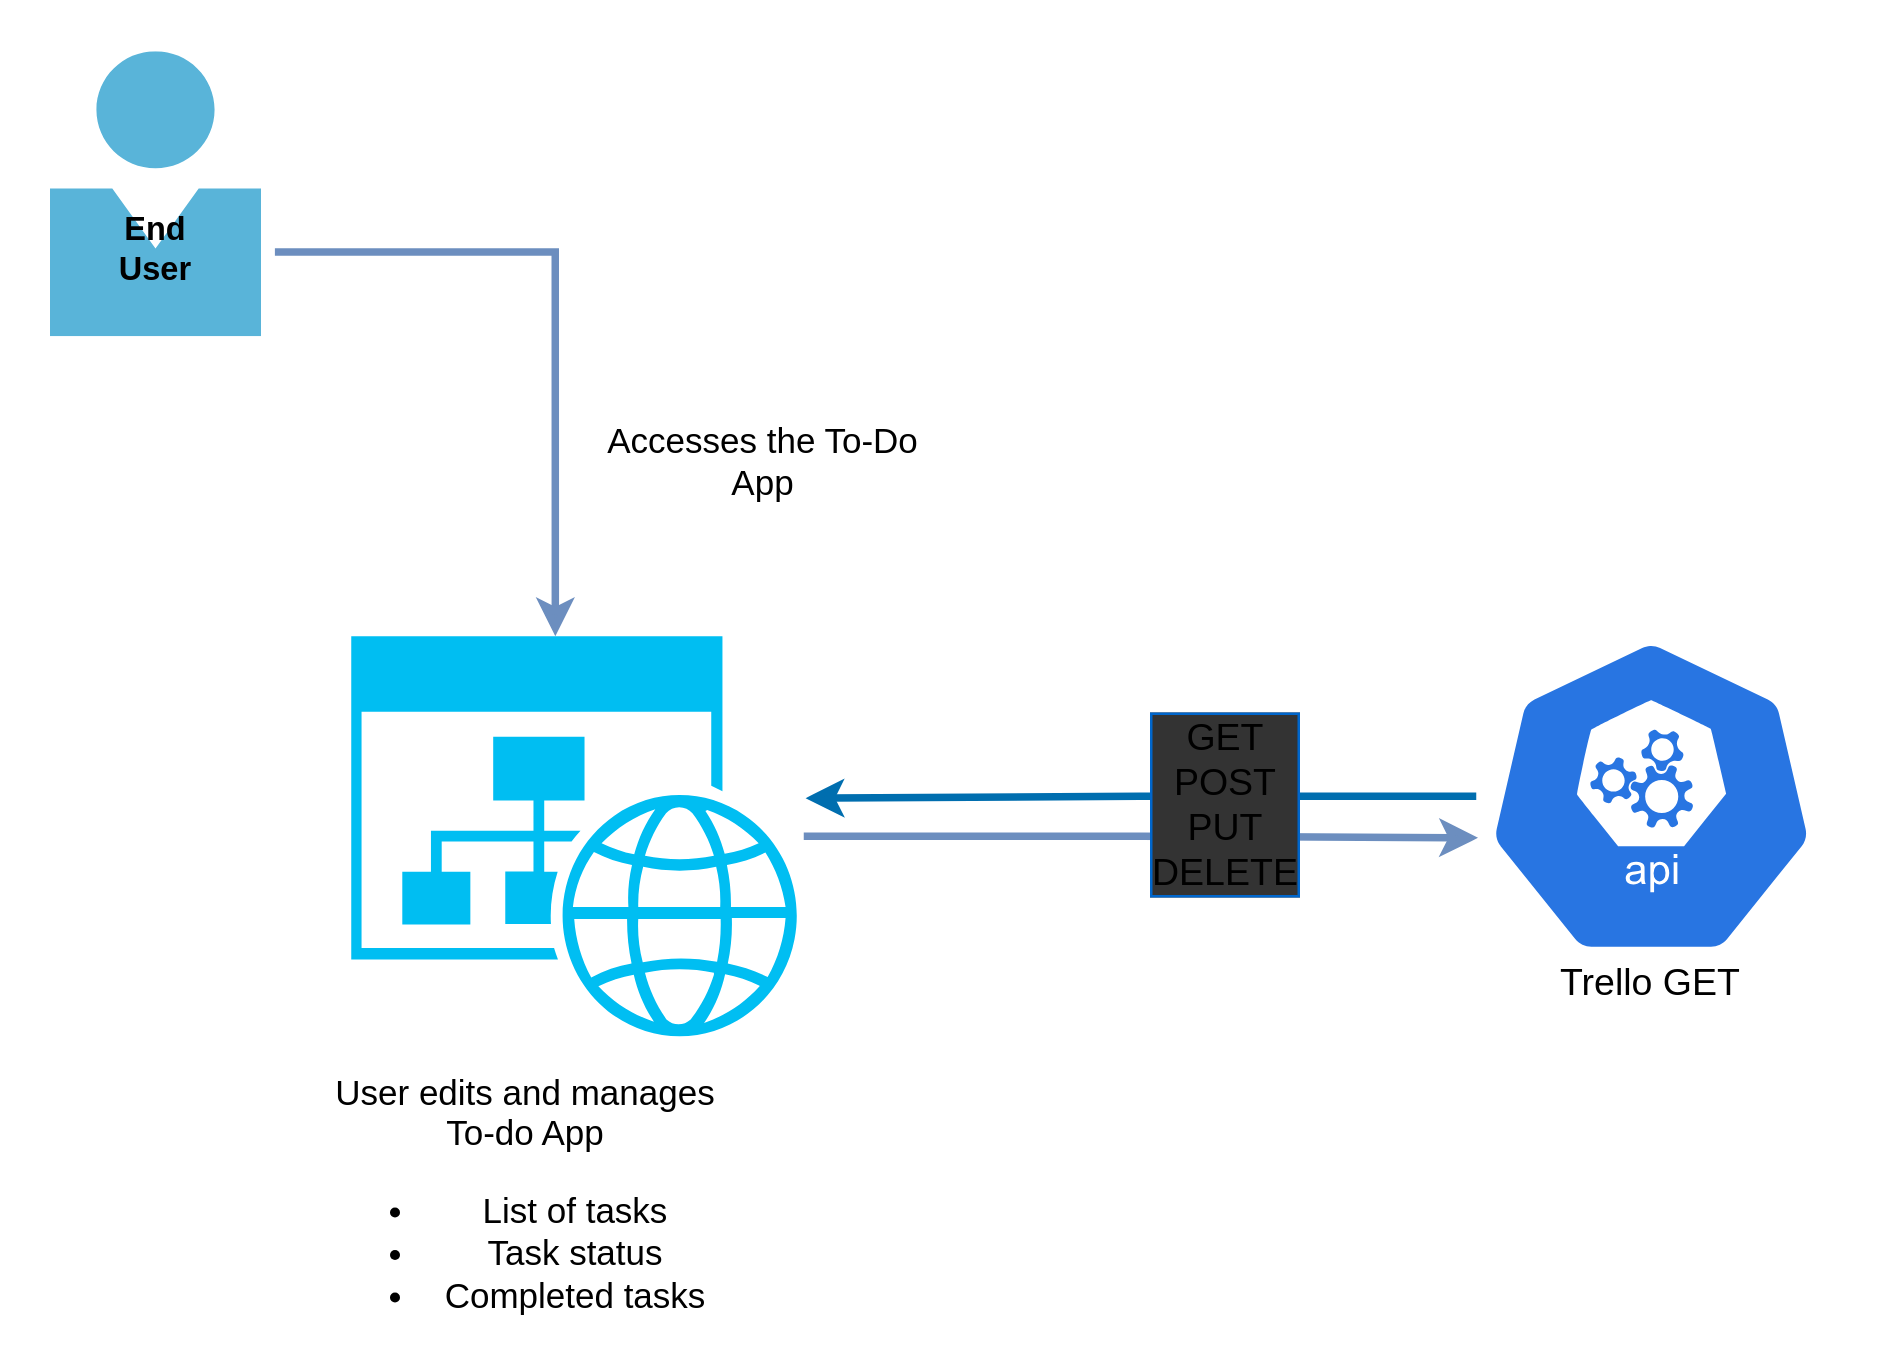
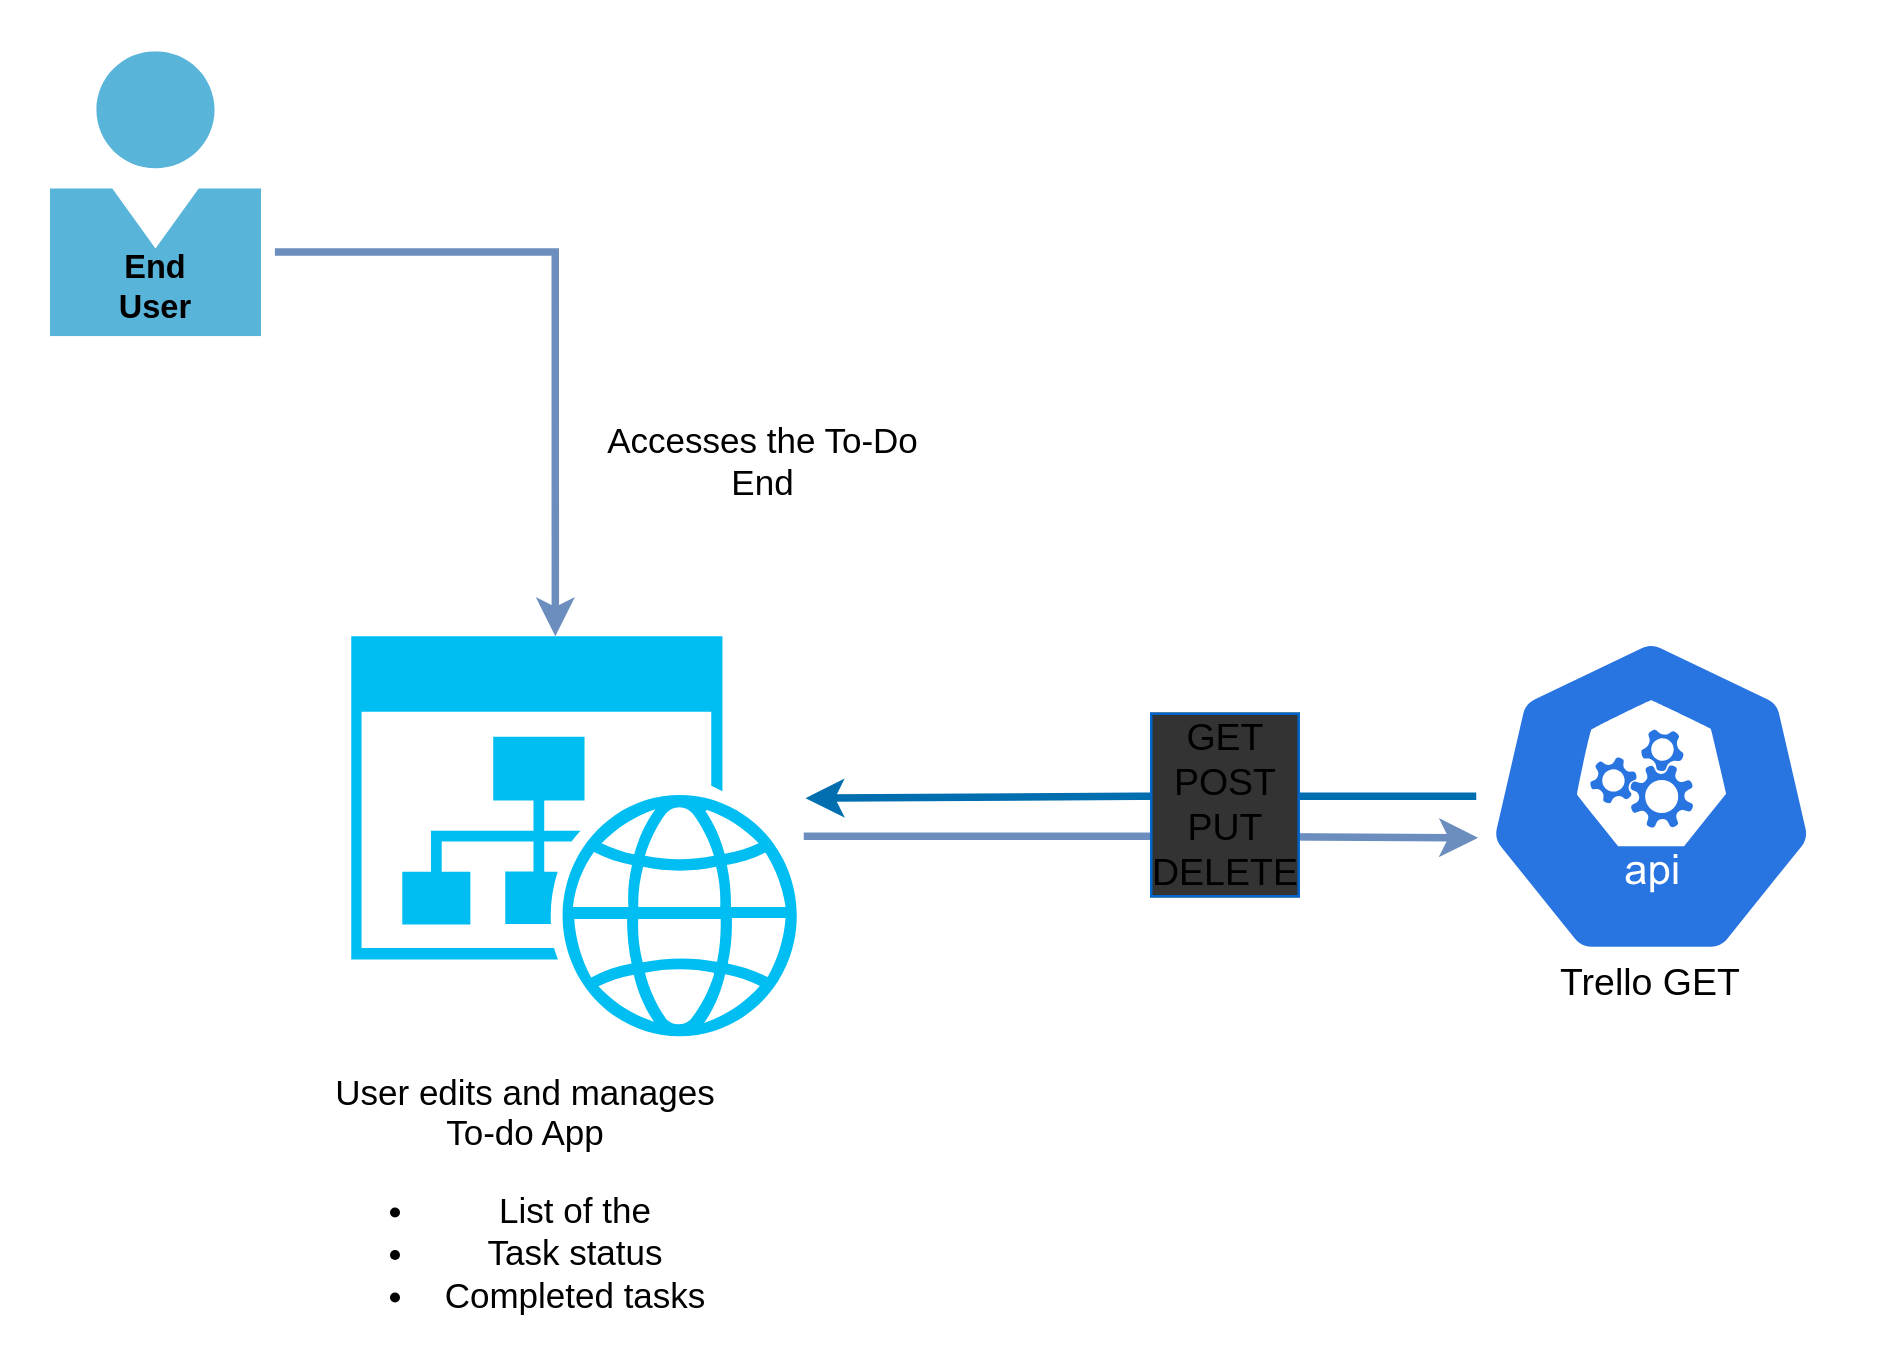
node "End User": moved (157, 249) -> (157, 286)
node "Accesses the To-Do App": label "Accesses the To-Do App" -> "Accesses the To-Do End"
node "User edits and manages To-do App List of tasks Task status Completed tasks": label "User edits and manages To-do App List of tasks Task status Completed tasks" -> "User edits and manages To-do App List of the Task status Completed tasks"
